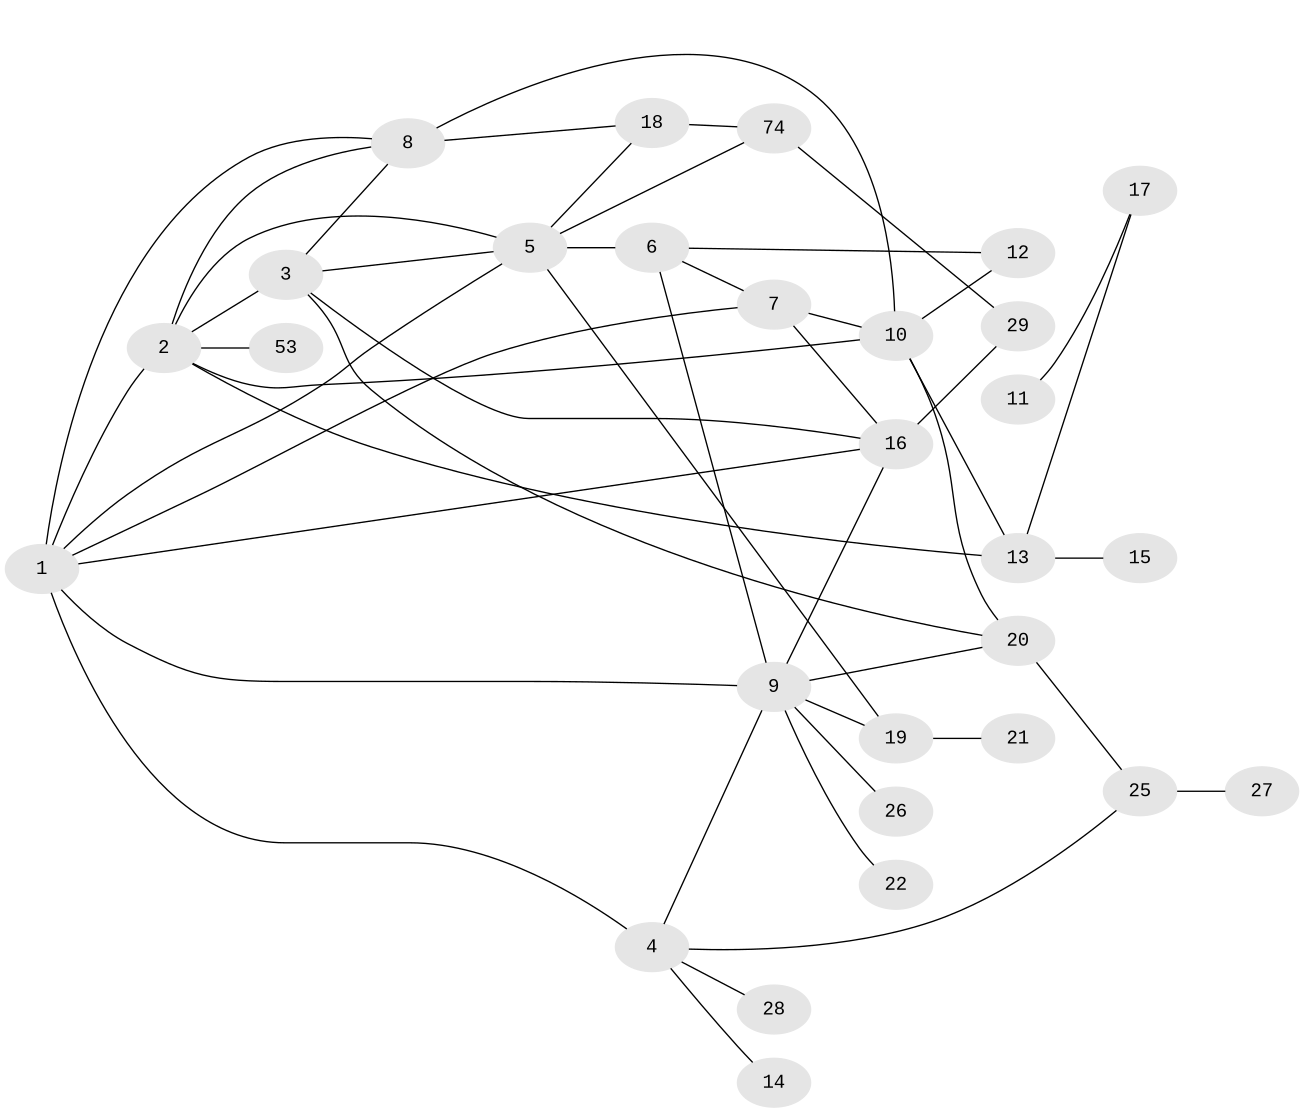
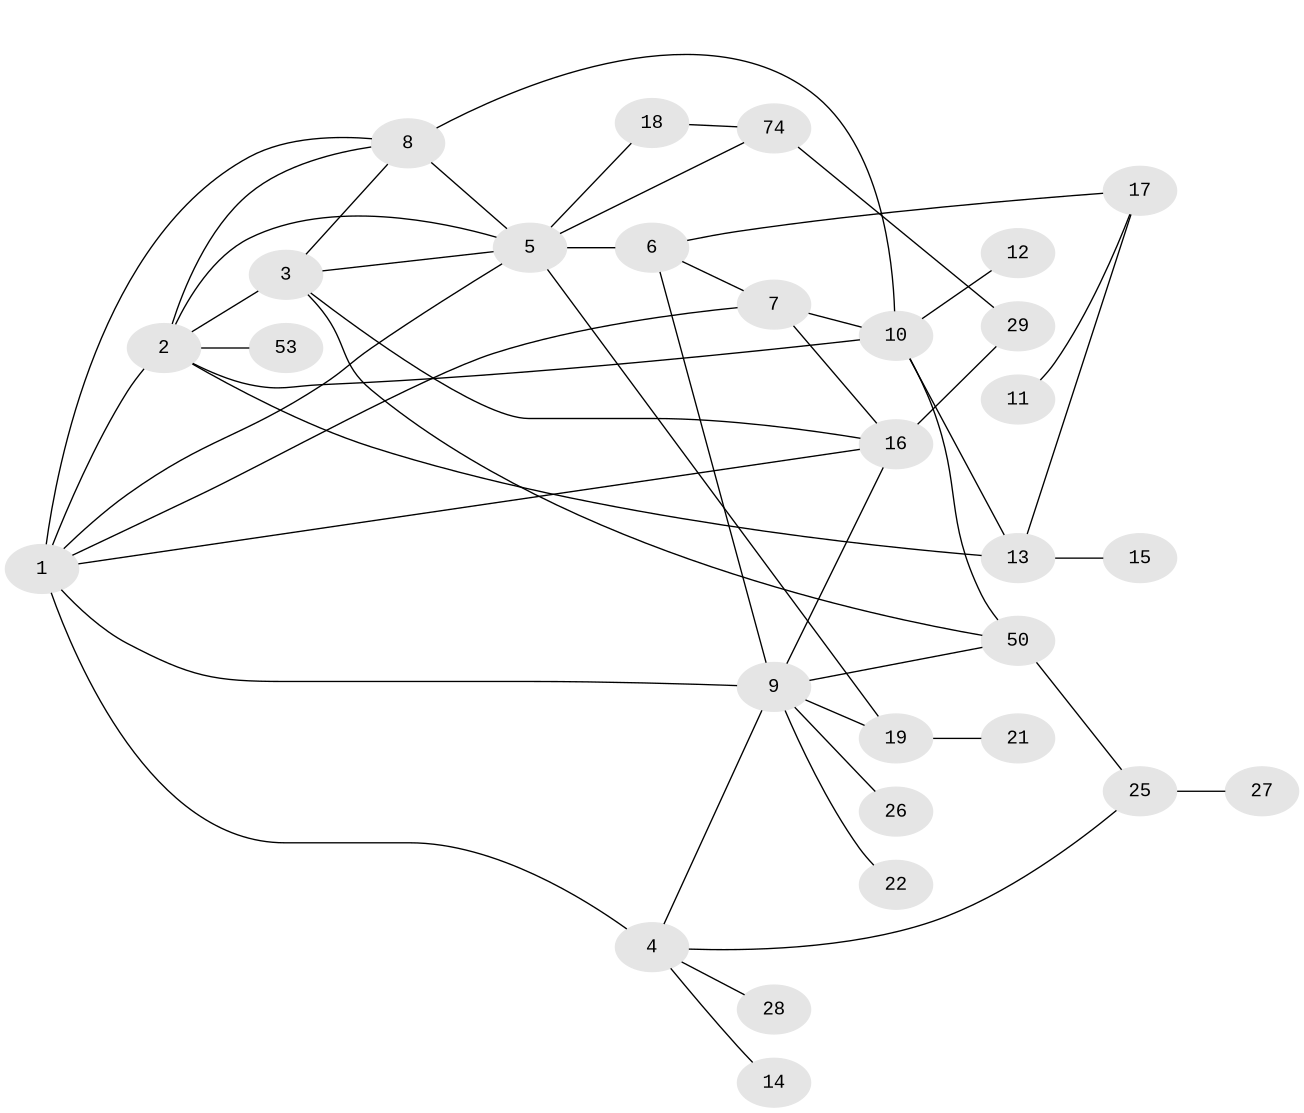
edge "18" -- "8": now "5" -- "8"
edge "6" -- "12": now "6" -- "17"
node "20": label "20" -> "50"
